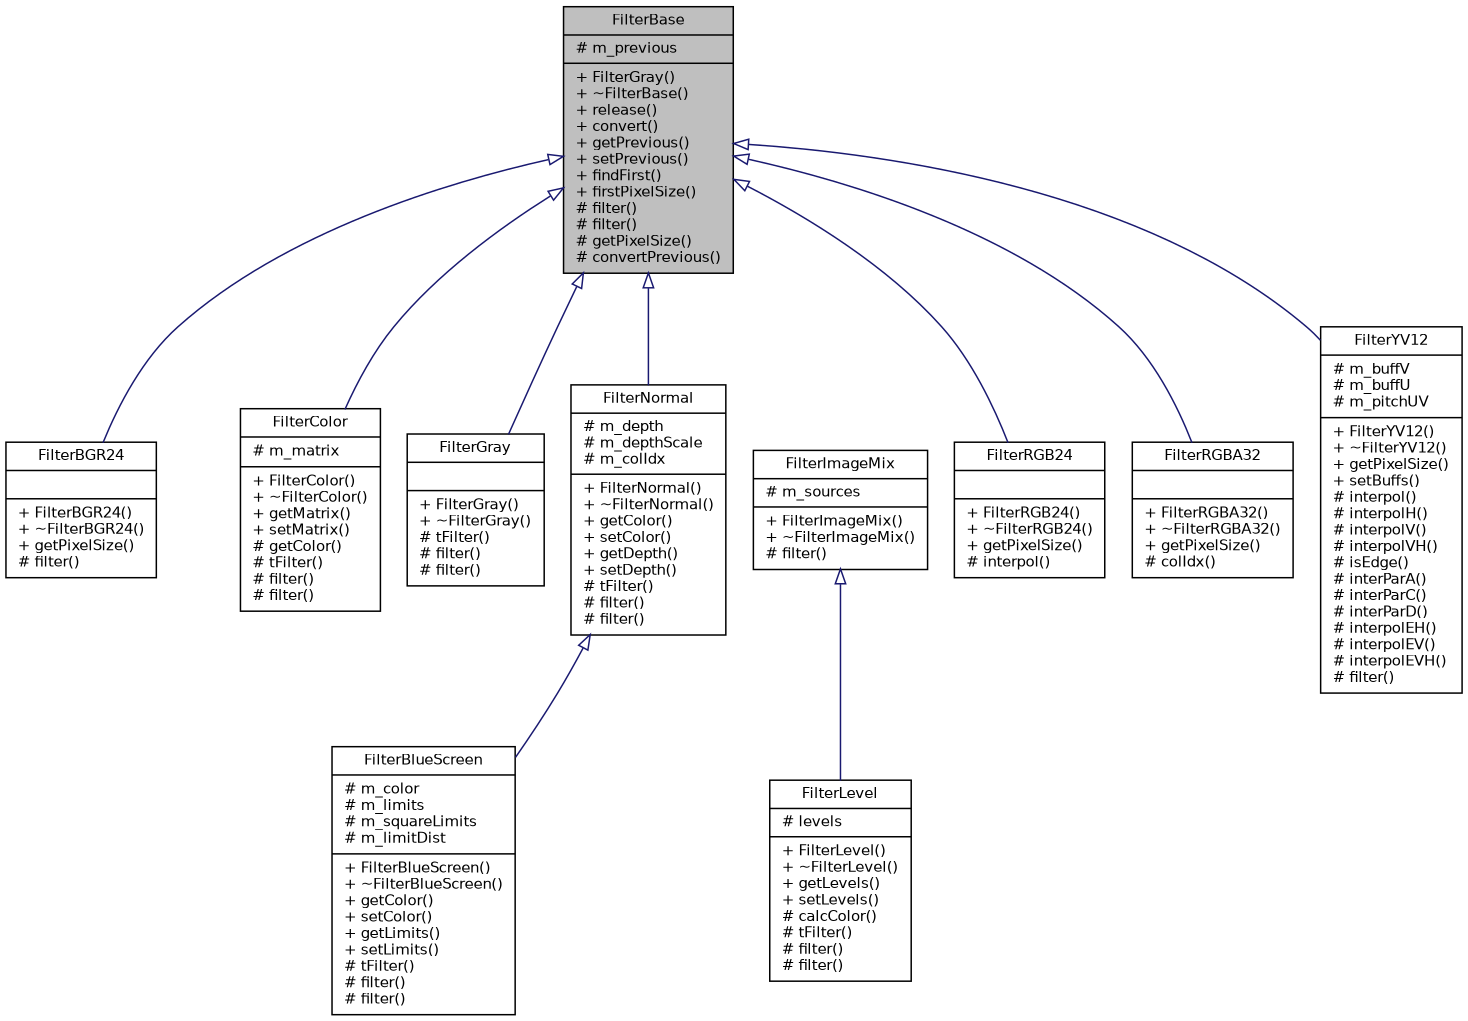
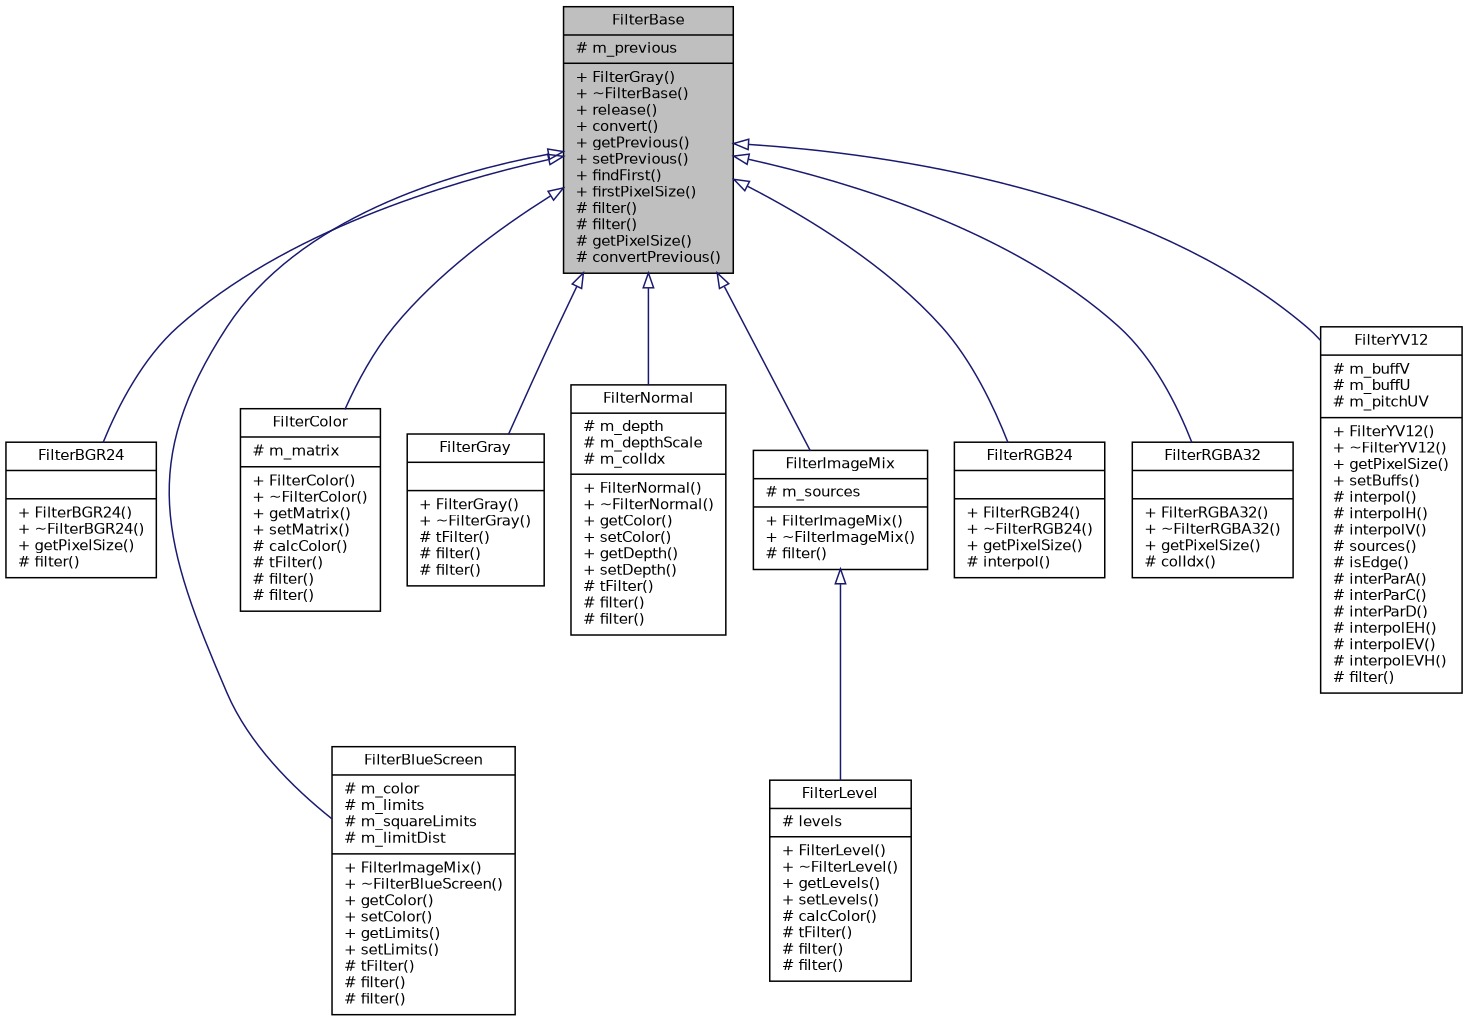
edge "FilterImageMix" -> "FilterBase": added
node "FilterColor": text "# getColor()" -> "# calcColor()"
node "FilterYV12": text "# interpolVH()" -> "# sources()"
edge "FilterBlueScreen" -> "FilterNormal": now "FilterBlueScreen" -> "FilterBase"
node "FilterBlueScreen": text "+ FilterBlueScreen()" -> "+ FilterImageMix()"
